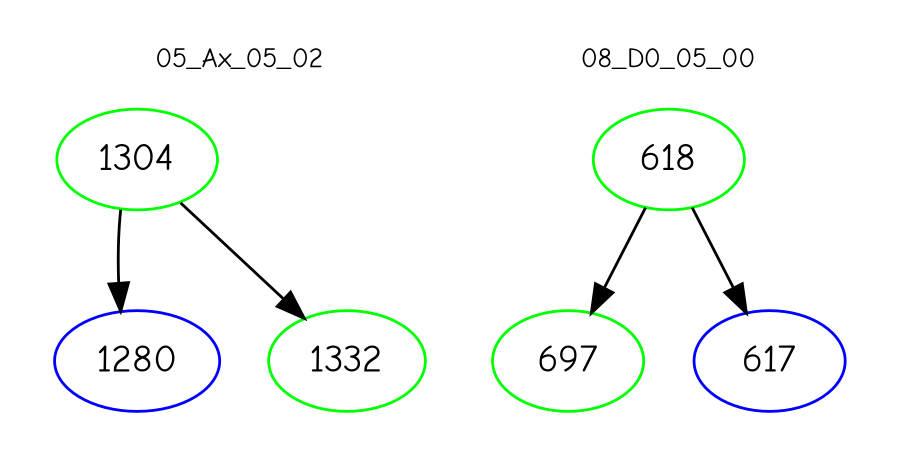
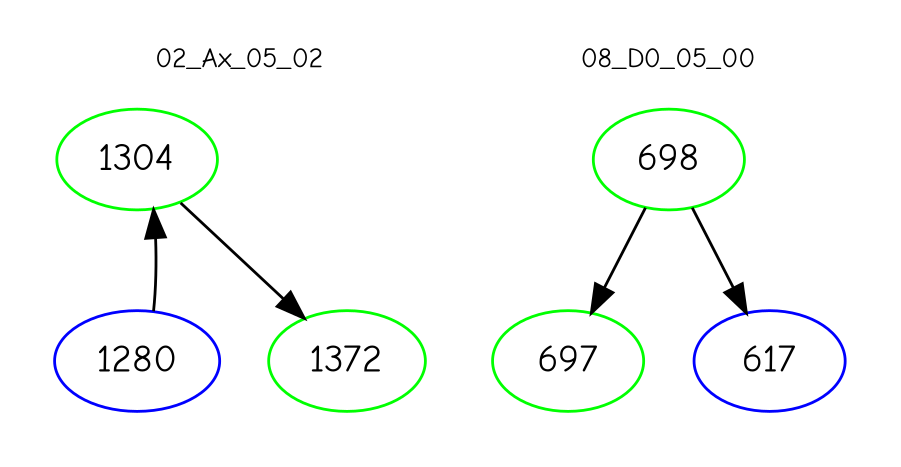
cluster "05_Ax_05_02": label "05_Ax_05_02" -> "02_Ax_05_02"
node "618": label "618" -> "698"
edge "1304" -> "1280": reversed
node "1332": label "1332" -> "1372"
